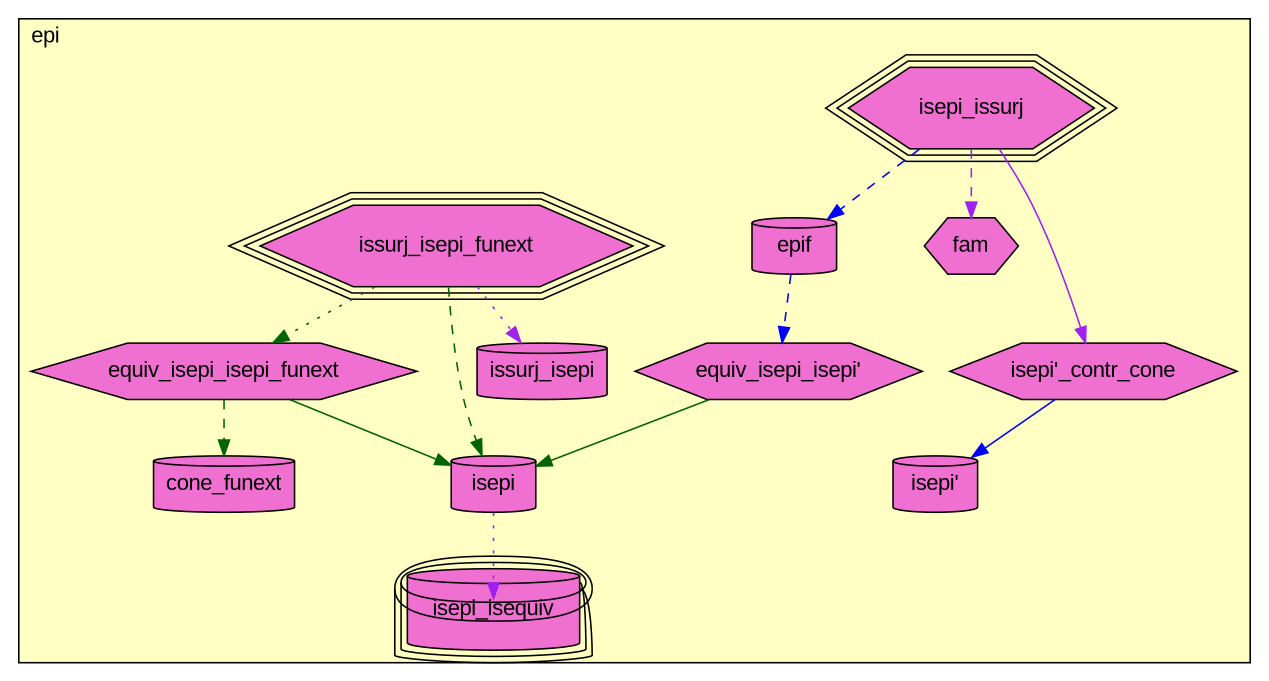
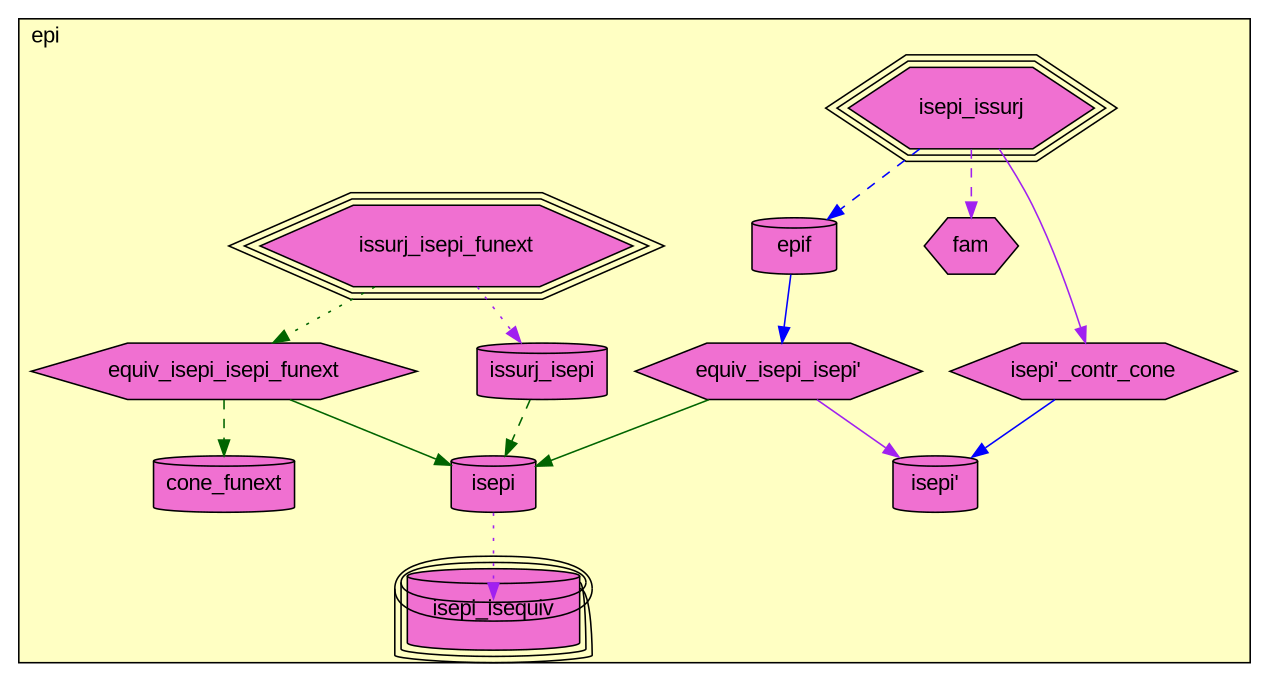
edge "epif" -> "equiv_isepi_isepi'": style dashed -> solid
edge "issurj_isepi_funext" -> "isepi": now "issurj_isepi" -> "isepi"
edge "equiv_isepi_isepi'" -> "isepi'": added
